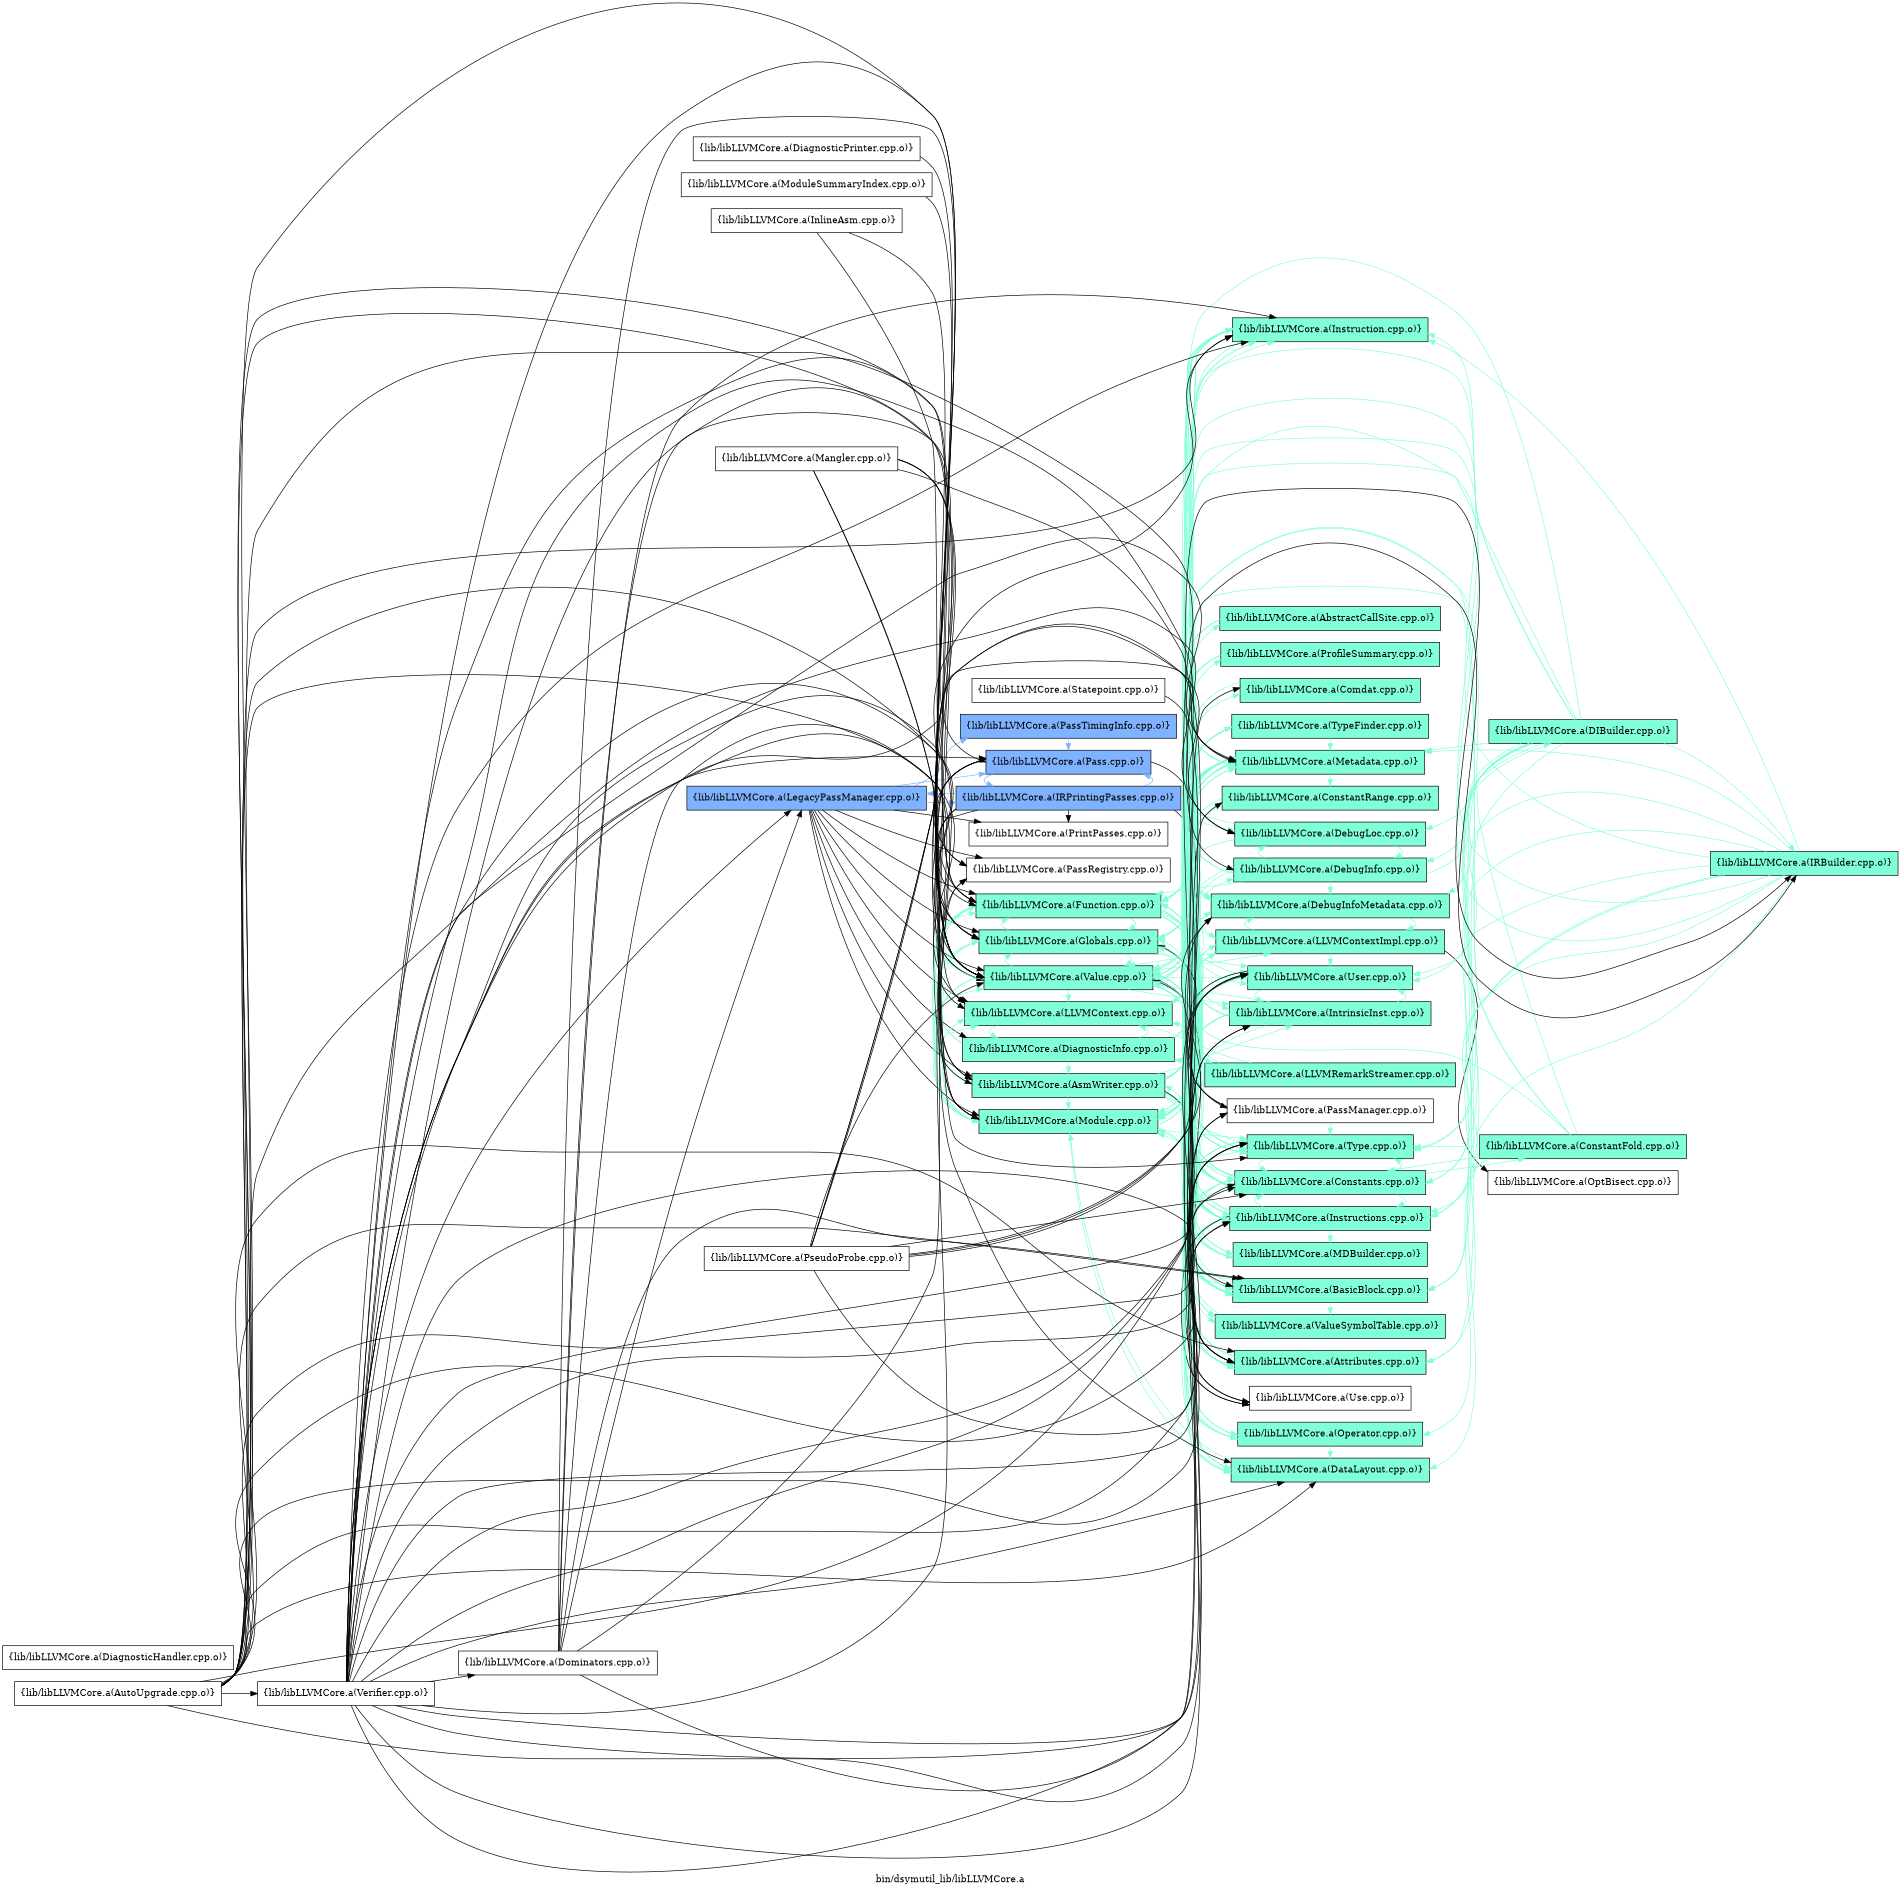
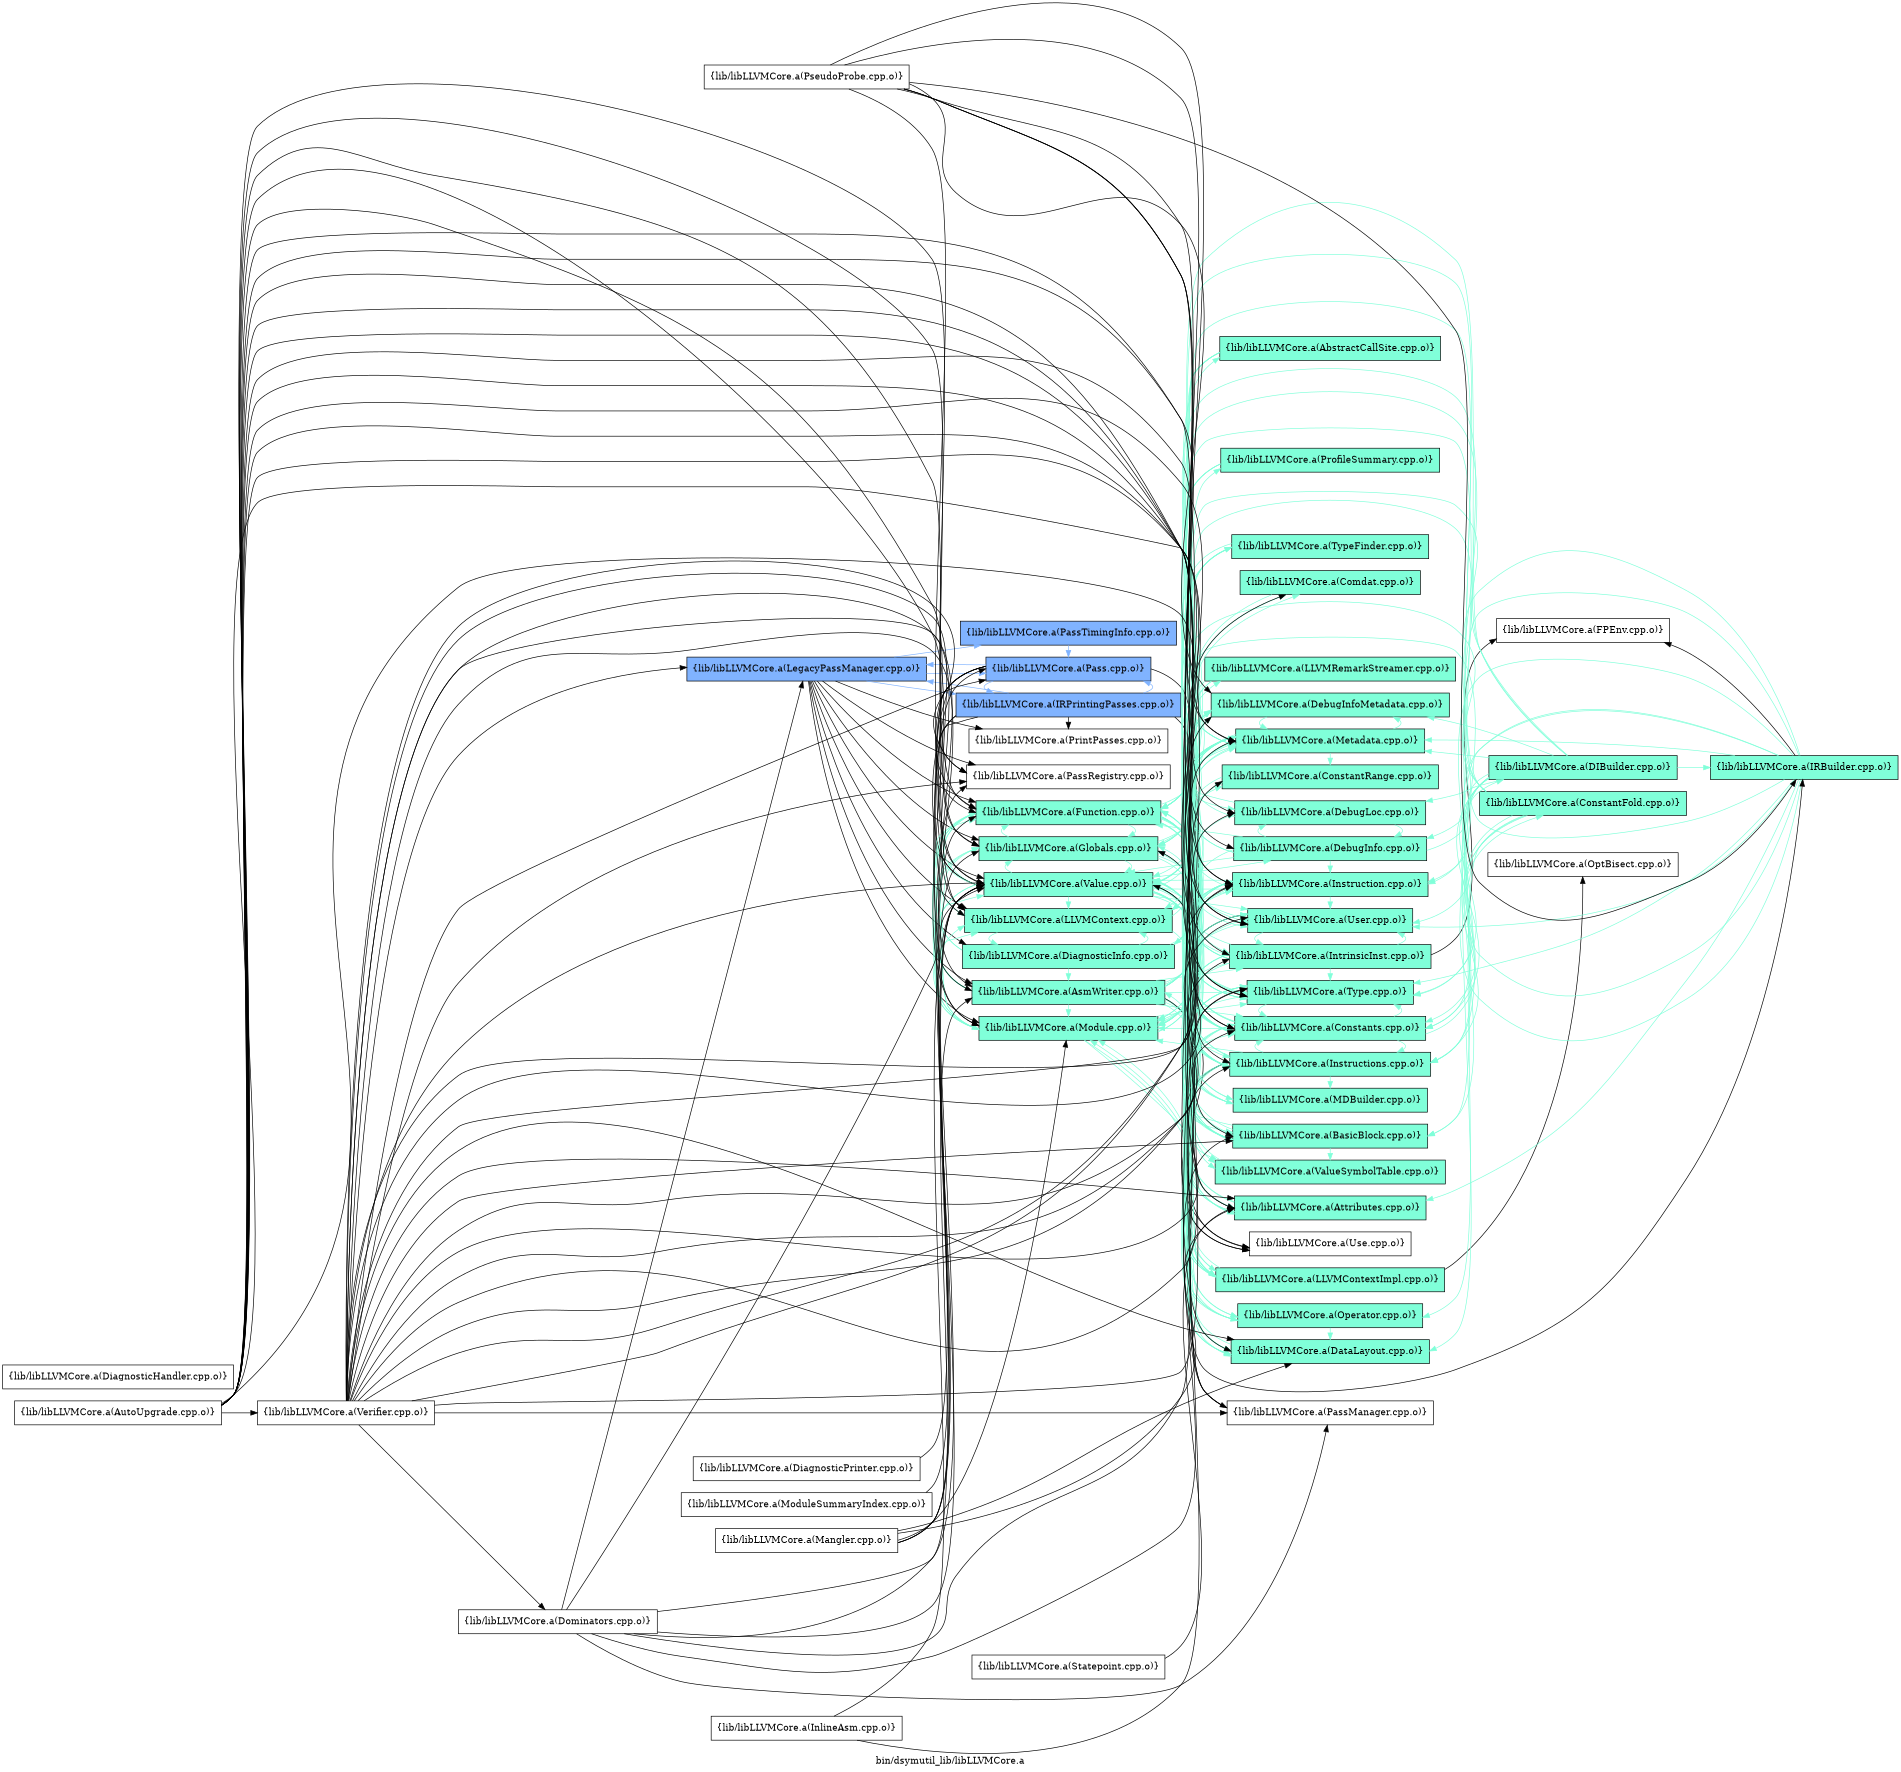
node "{lib/libLLVMCore.a(FPEnv.cpp.o)}": added
edge "{lib/libLLVMCore.a(AbstractCallSite.cpp.o)}" -> "{lib/libLLVMCore.a(User.cpp.o)}": added
edge "{lib/libLLVMCore.a(Pass.cpp.o)}" -> "{lib/libLLVMCore.a(LegacyPassManager.cpp.o)}": added
edge "{lib/libLLVMCore.a(DiagnosticInfo.cpp.o)}" -> "{lib/libLLVMCore.a(ConstantRange.cpp.o)}": now "{lib/libLLVMCore.a(DiagnosticInfo.cpp.o)}" -> "{lib/libLLVMCore.a(DebugLoc.cpp.o)}"
edge "{lib/libLLVMCore.a(DIBuilder.cpp.o)}" -> "{lib/libLLVMCore.a(Attributes.cpp.o)}": removed
edge "{lib/libLLVMCore.a(PassManager.cpp.o)}" -> "{lib/libLLVMCore.a(Type.cpp.o)}": now "{lib/libLLVMCore.a(DataLayout.cpp.o)}" -> "{lib/libLLVMCore.a(Type.cpp.o)}"
